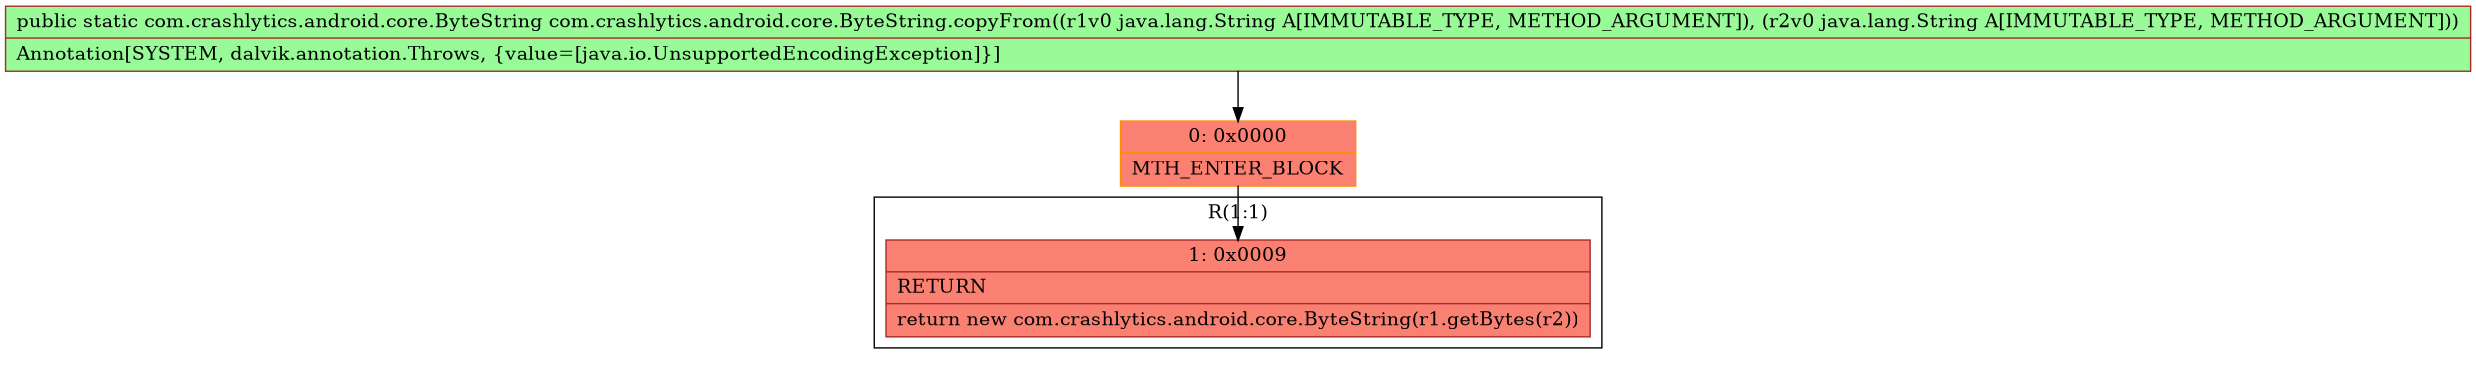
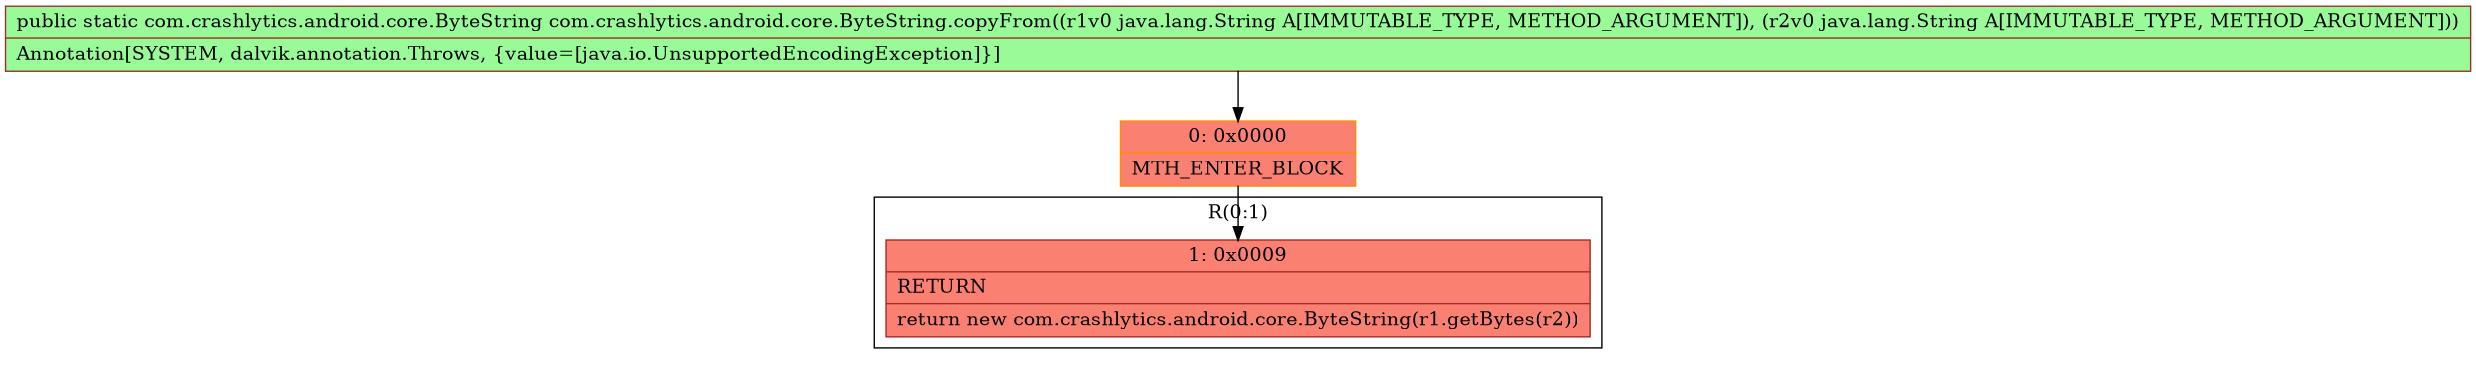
cluster "R(1:1)": label "R(1:1)" -> "R(0:1)"
